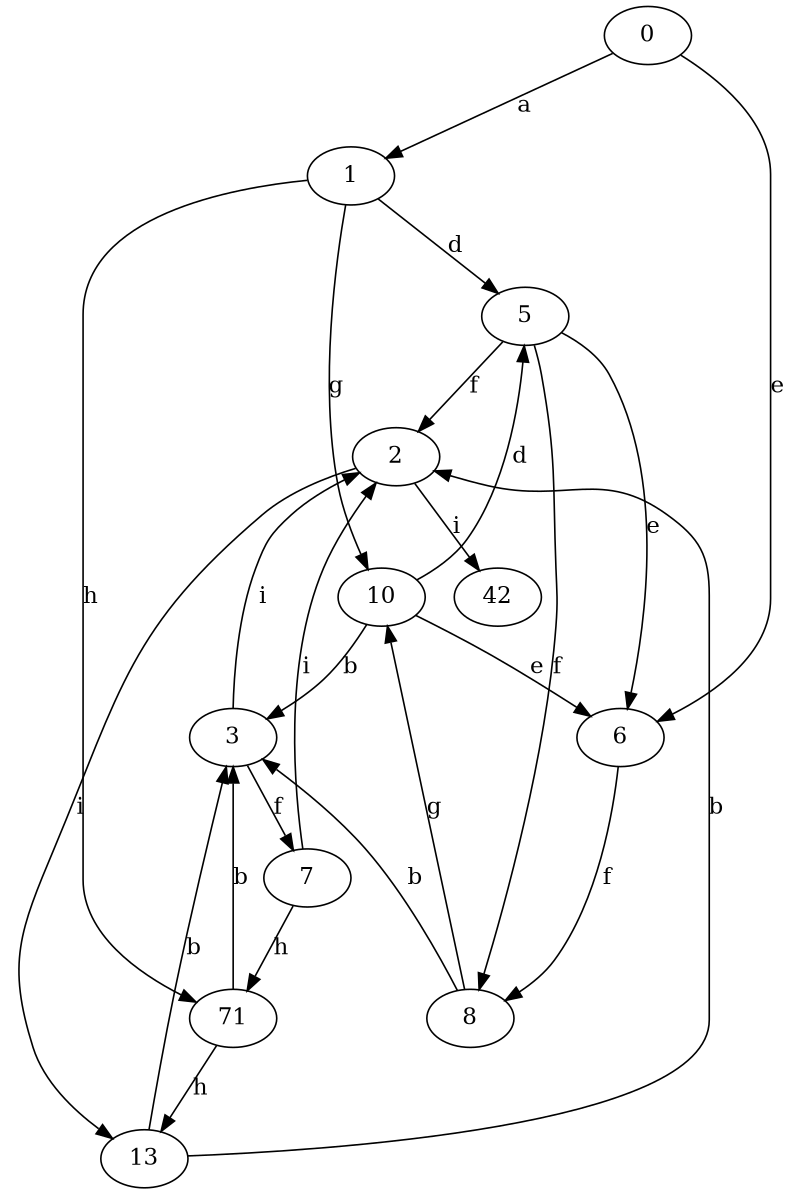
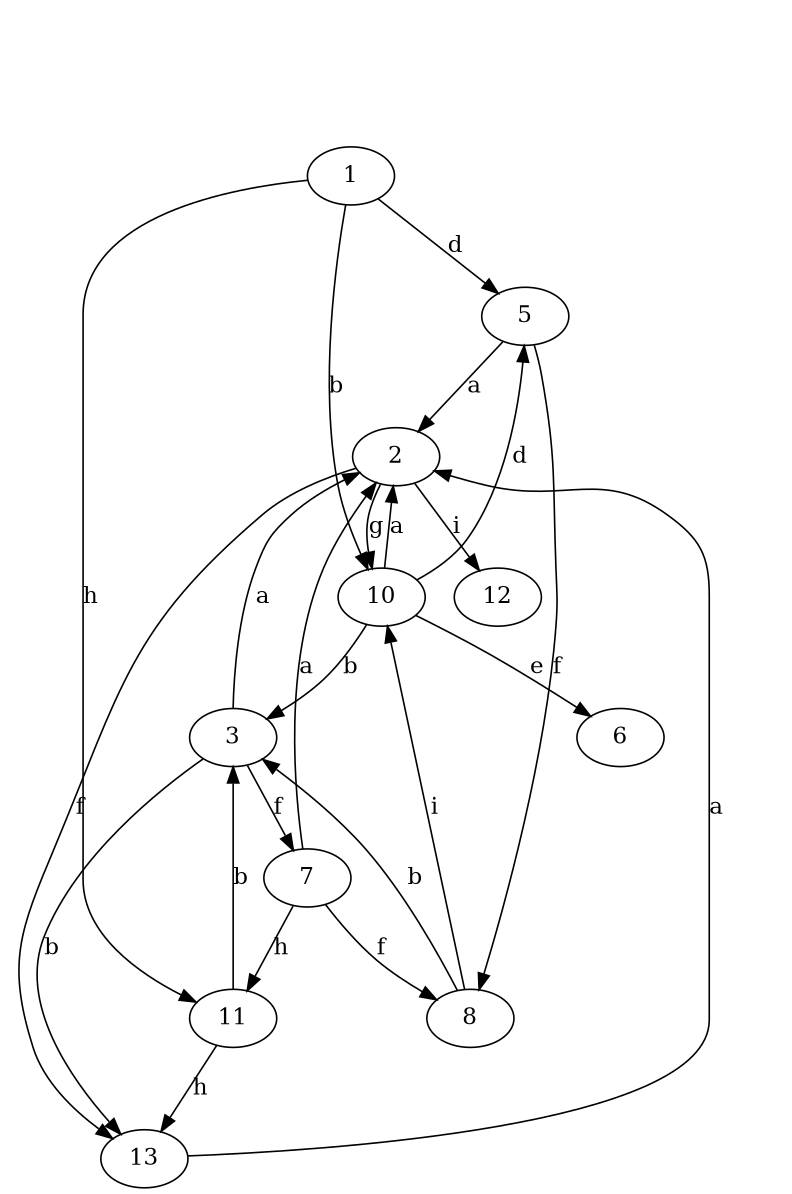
node "0": removed
edge "1" -> "10": label "g" -> "b"
edge "5" -> "2": label "f" -> "a"
edge "5" -> "6": removed, label "e"
edge "2" -> "10": added, label "g"
edge "10" -> "2": added, label "a"
edge "3" -> "2": label "i" -> "a"
node "42": label "42" -> "12"
edge "7" -> "2": label "i" -> "a"
edge "2" -> "13": label "i" -> "f"
edge "8" -> "10": label "g" -> "i"
edge "13" -> "2": label "b" -> "a"
edge "6" -> "8": now "7" -> "8"
edge "13" -> "3": reversed
node "71": label "71" -> "11"
